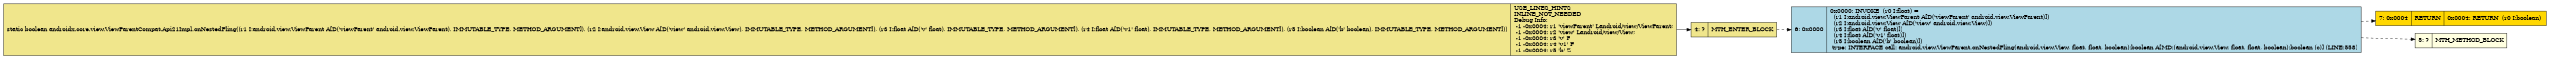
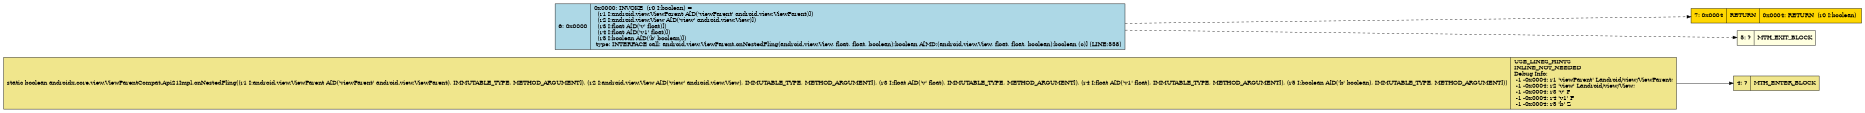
node "6: 0x0000": text "0x0000: INVOKE  (r0 I:float) =" -> "0x0000: INVOKE  (r0 I:boolean) ="
edge "4: ?" -> "6: 0x0000": removed
node "5: ?": text "MTH_METHOD_BLOCK" -> "MTH_EXIT_BLOCK"
